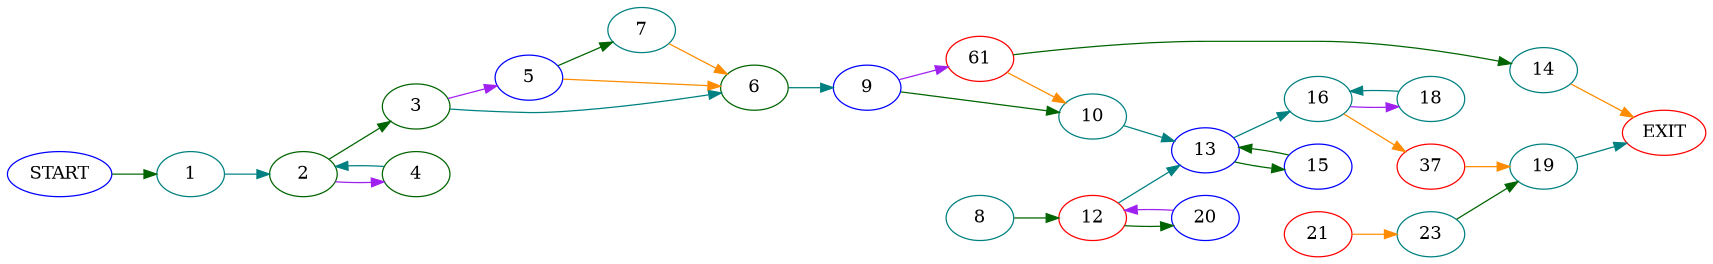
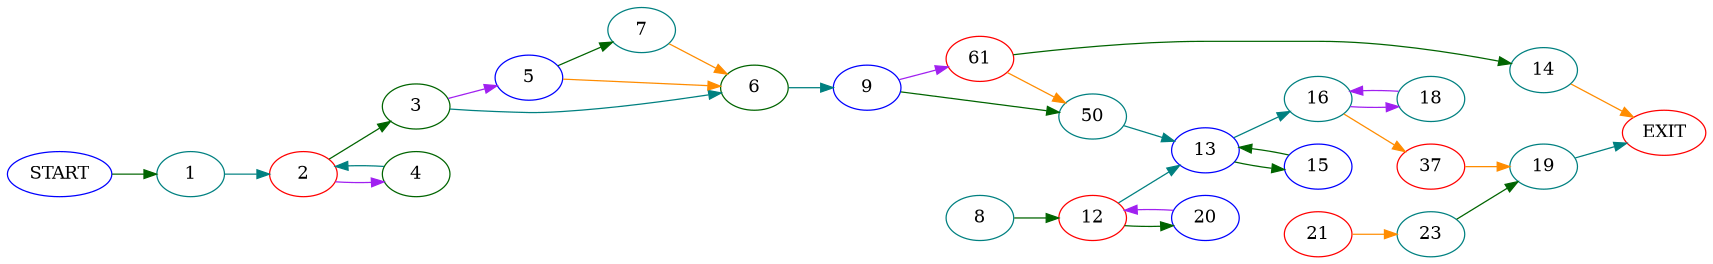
edge "18" -> "16": color teal -> purple
node "10": label "10" -> "50"
node "2": color darkgreen -> red
